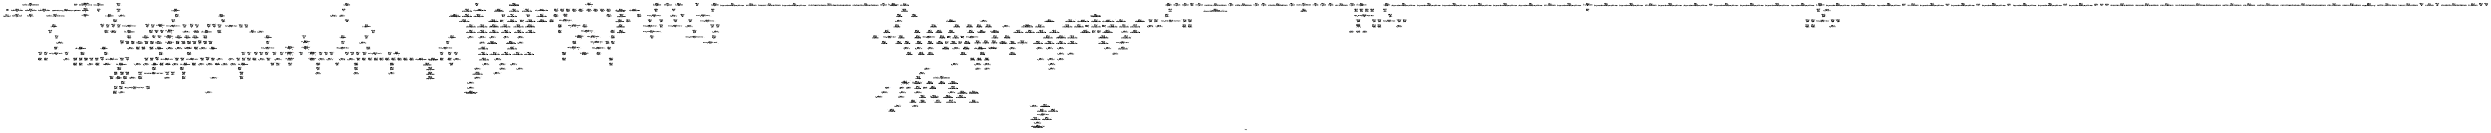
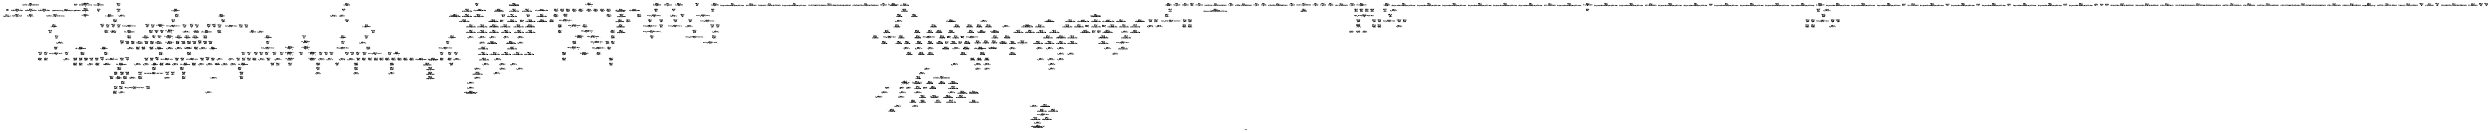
node "NodeID: 680": added
